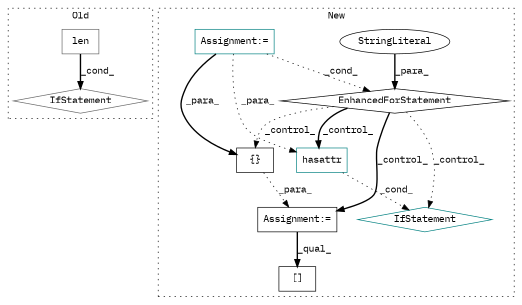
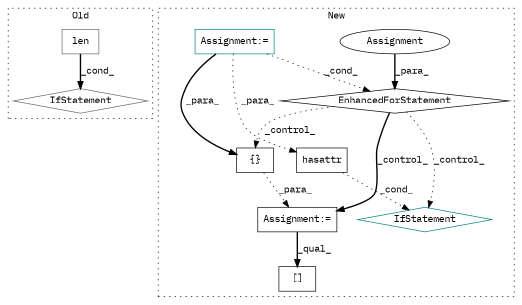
node "StringLiteral": label "StringLiteral" -> "Assignment"
edge "EnhancedForStatement" -> "hasattr": removed, label "_control_"
node "hasattr": color teal -> black
